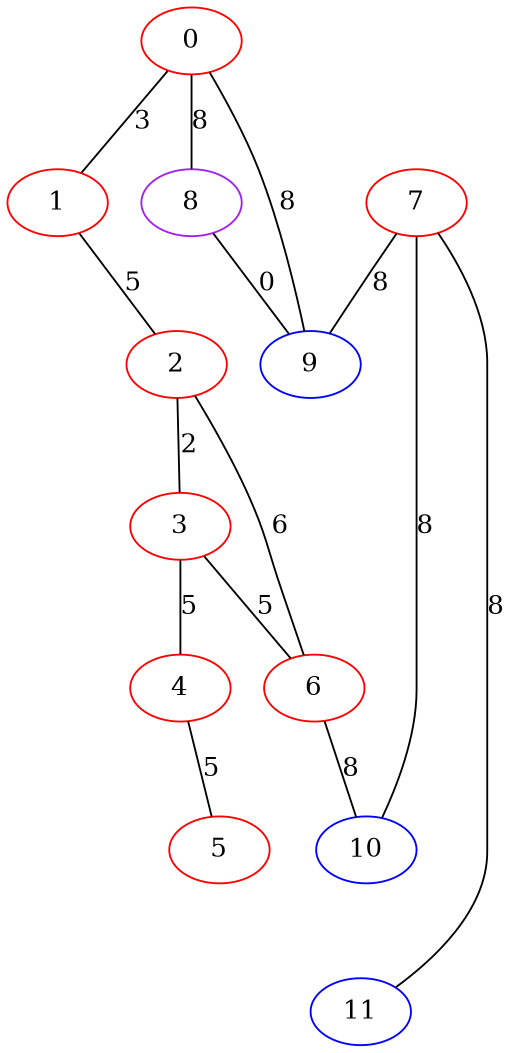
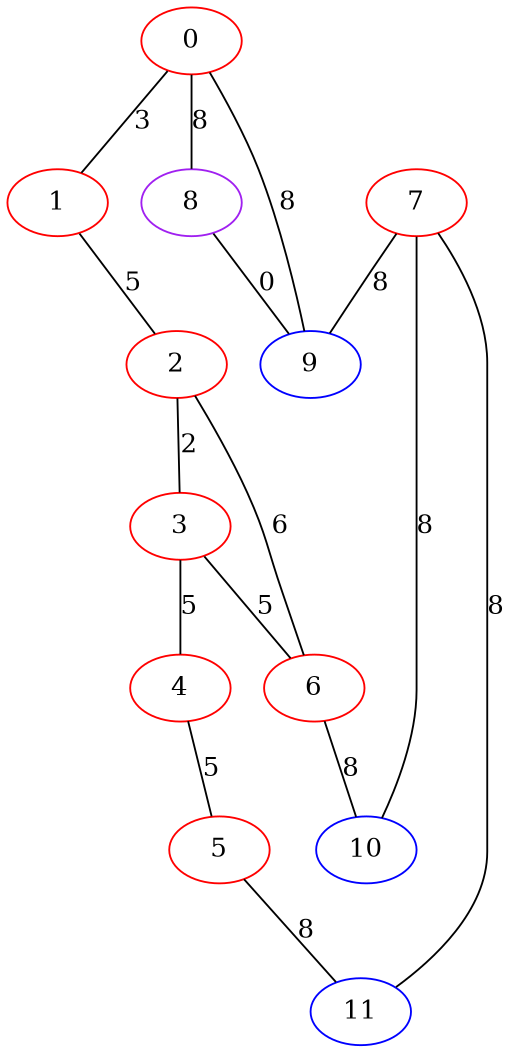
edge "5" -- "11": added, label "8"
